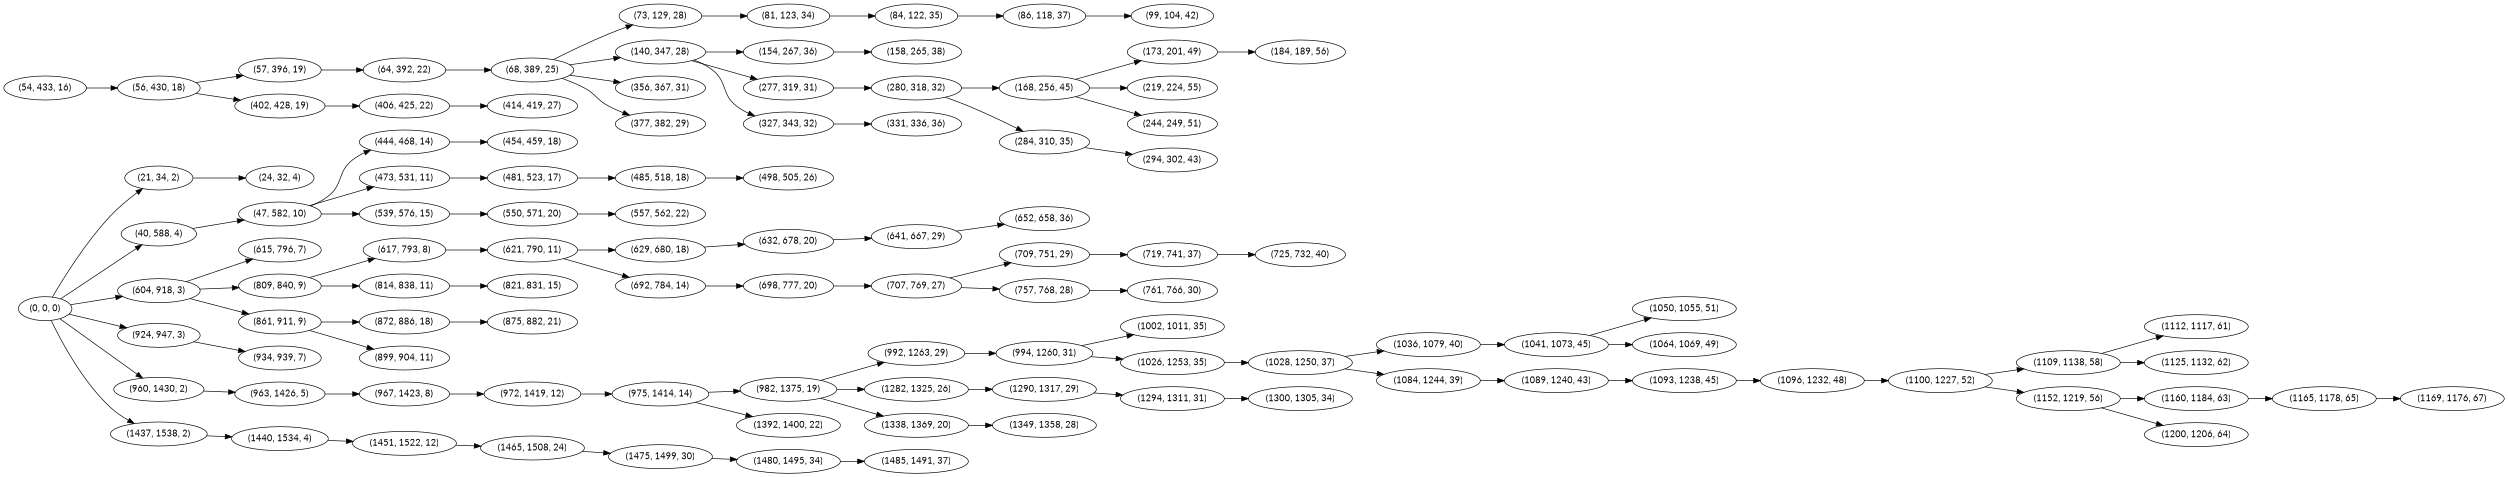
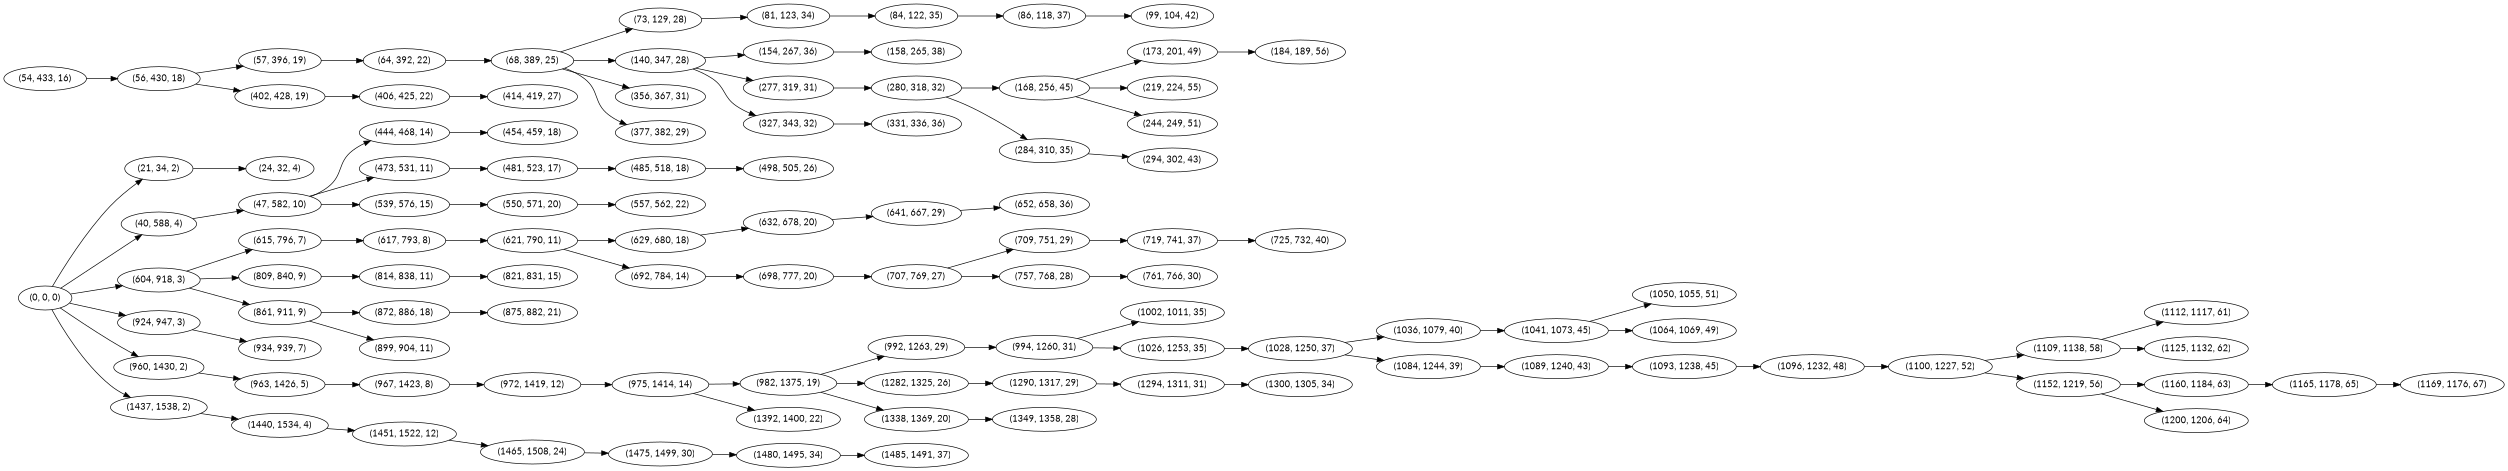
edge "(809, 840, 9)" -> "(617, 793, 8)": now "(615, 796, 7)" -> "(617, 793, 8)"
